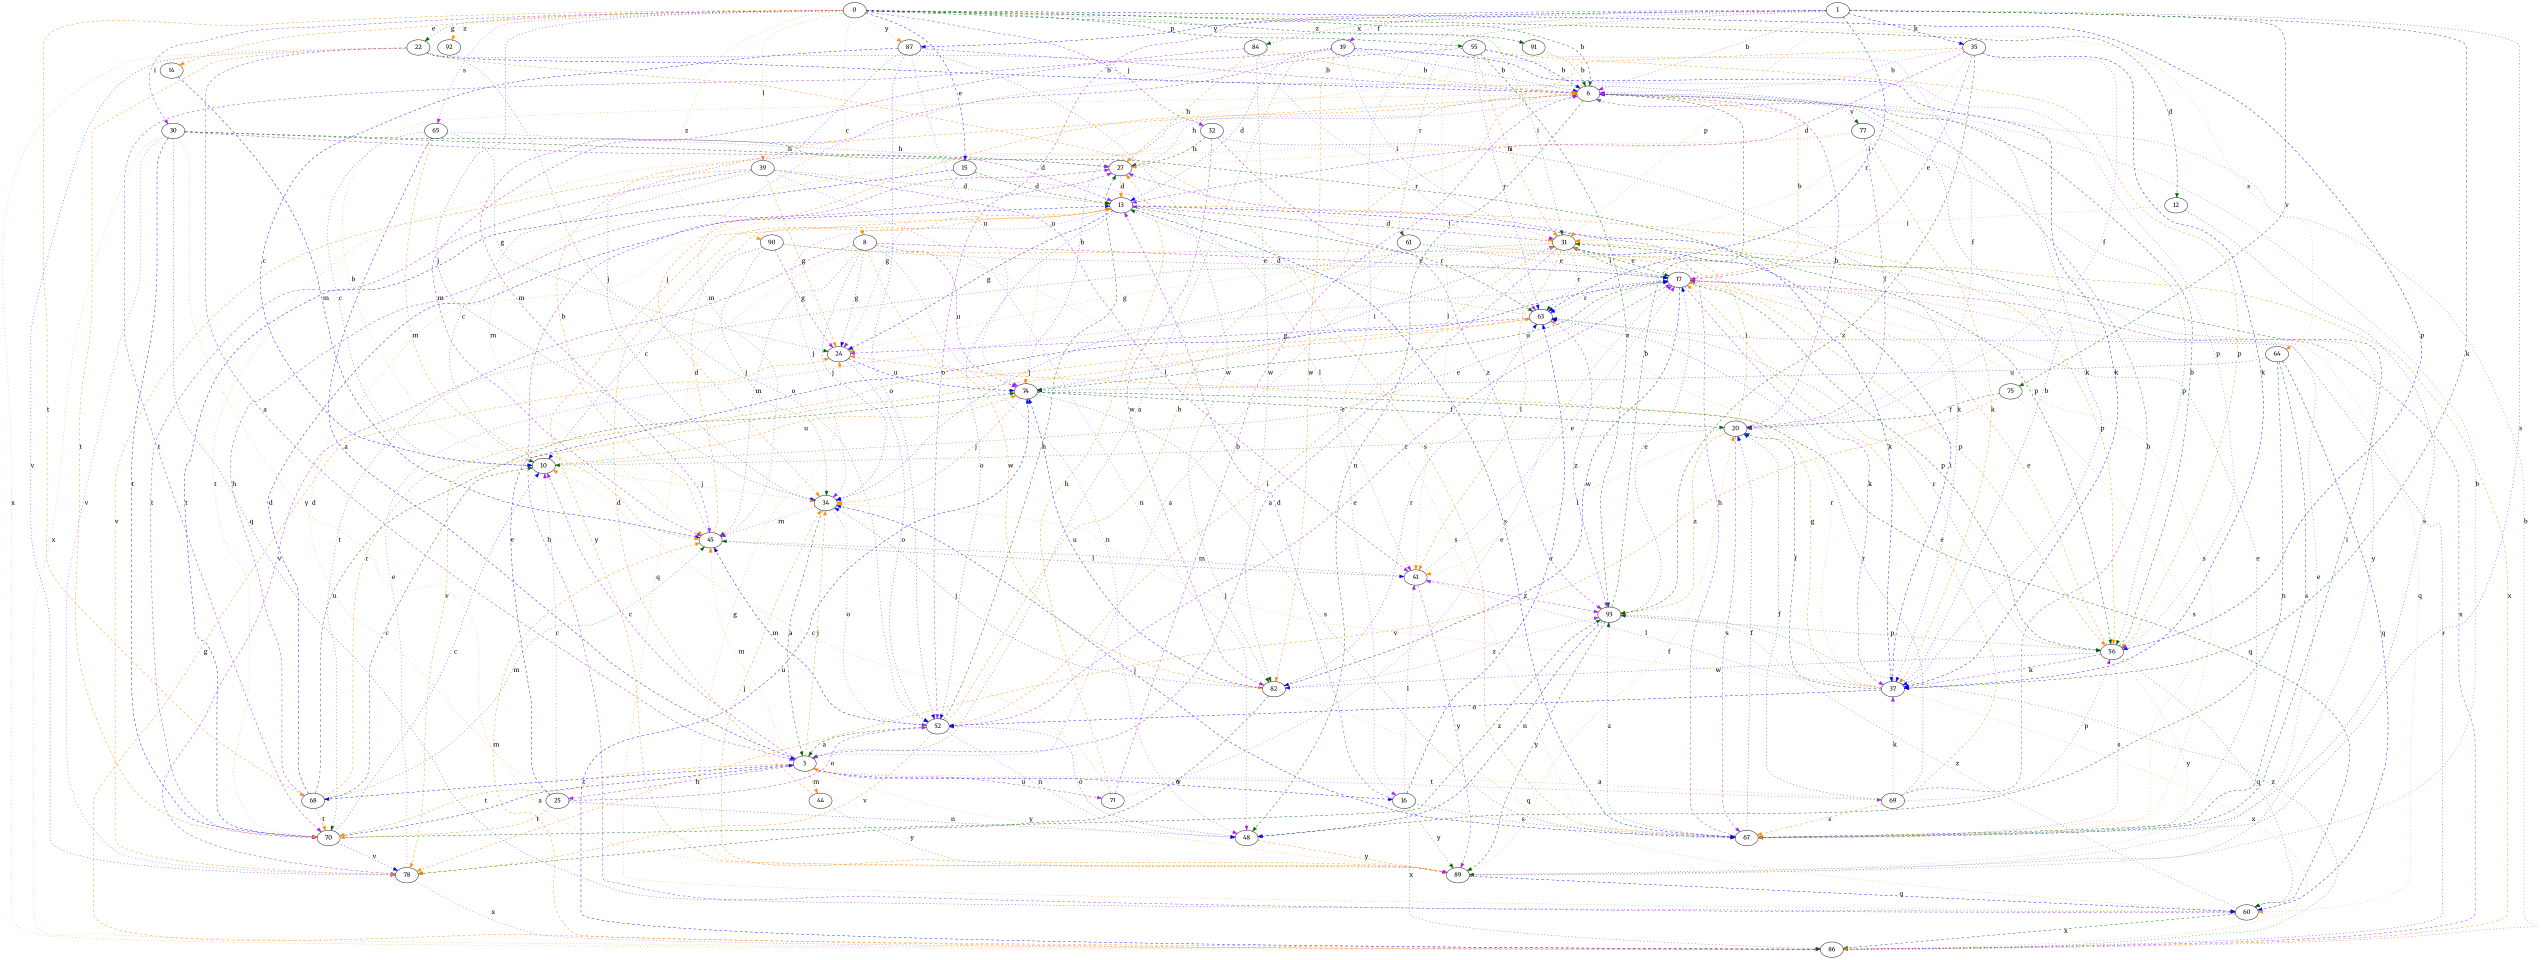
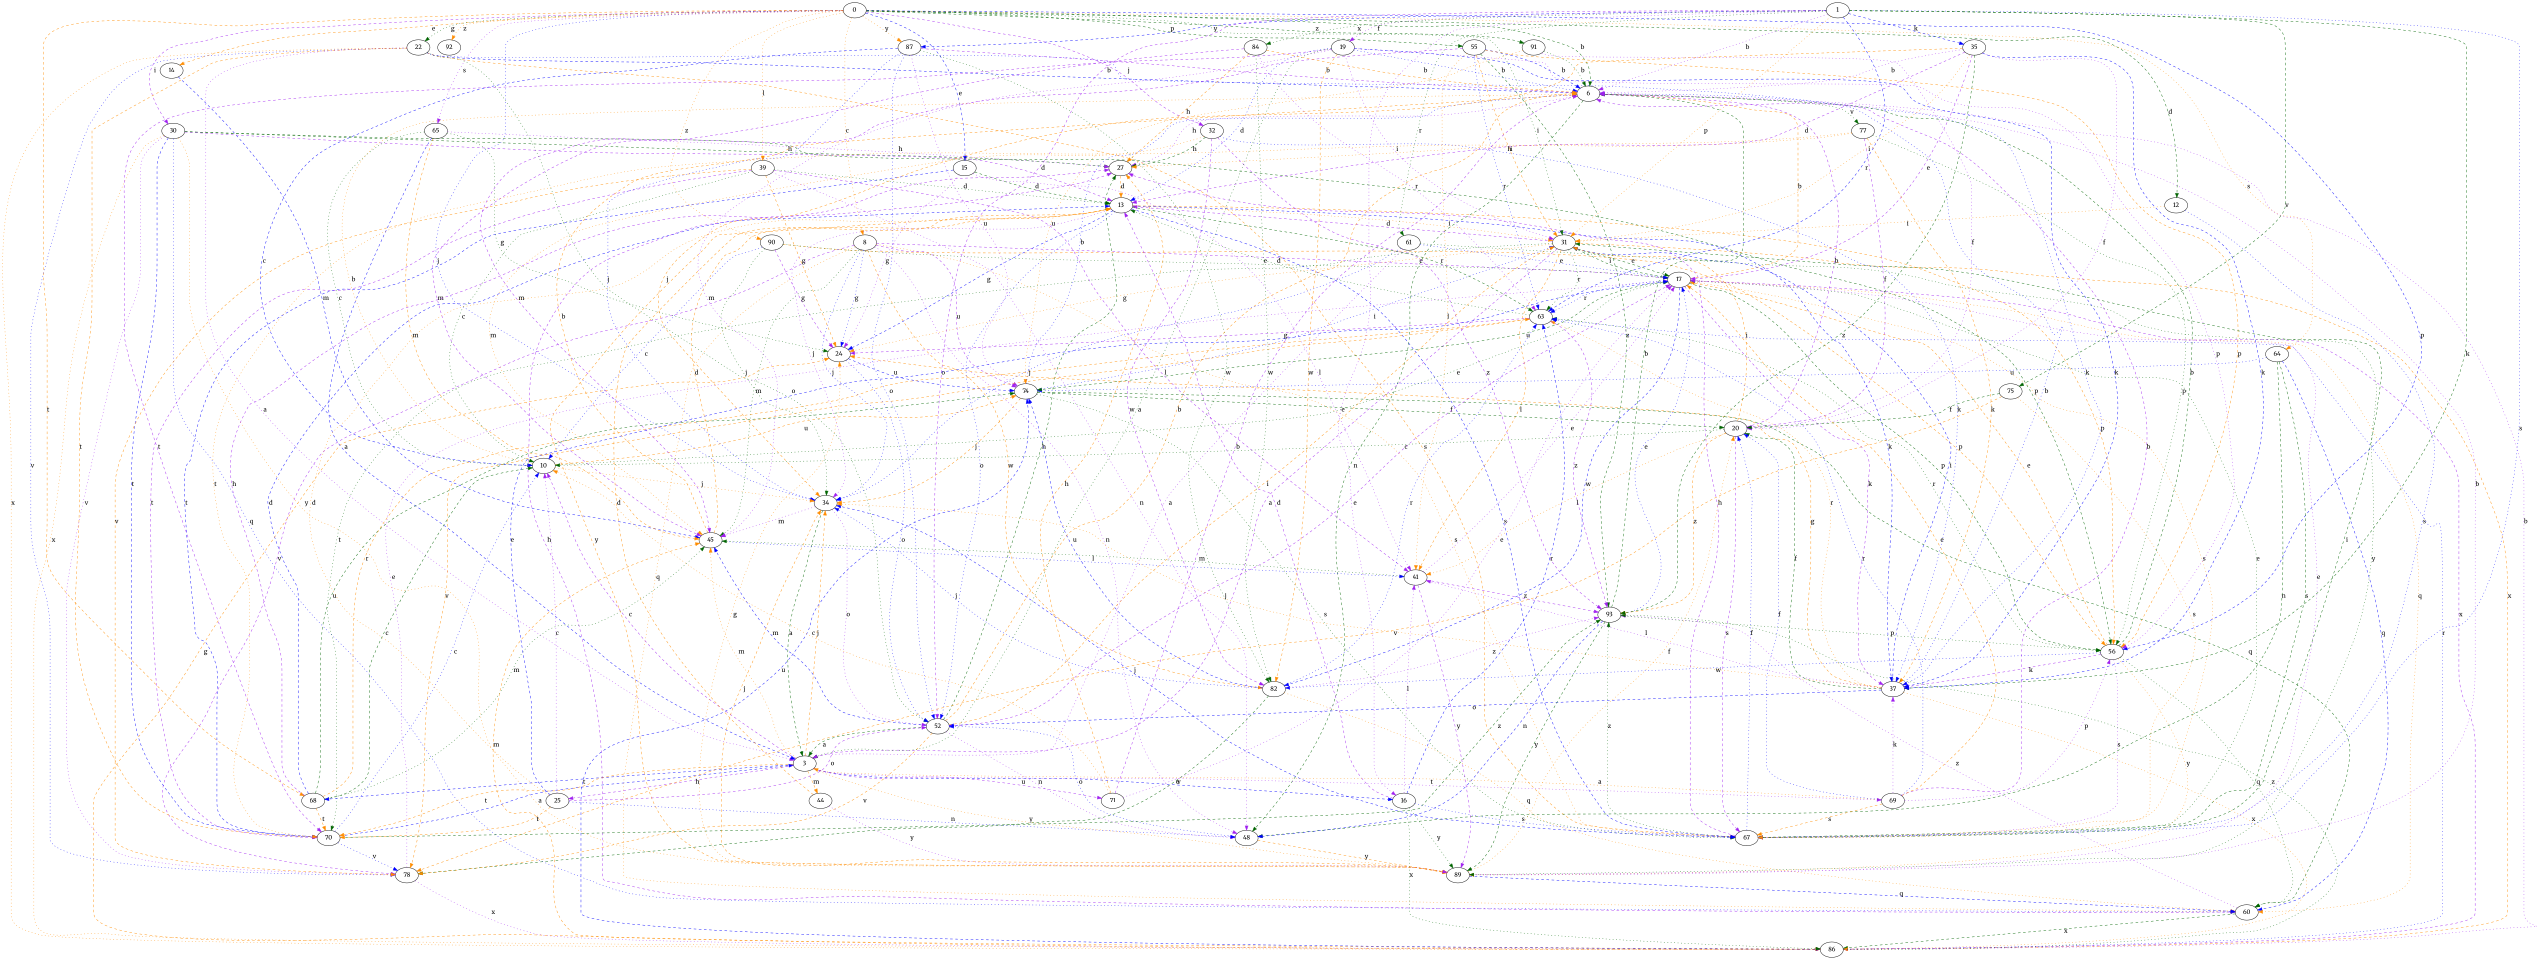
edge "22" -> "3": style dashed -> dotted
